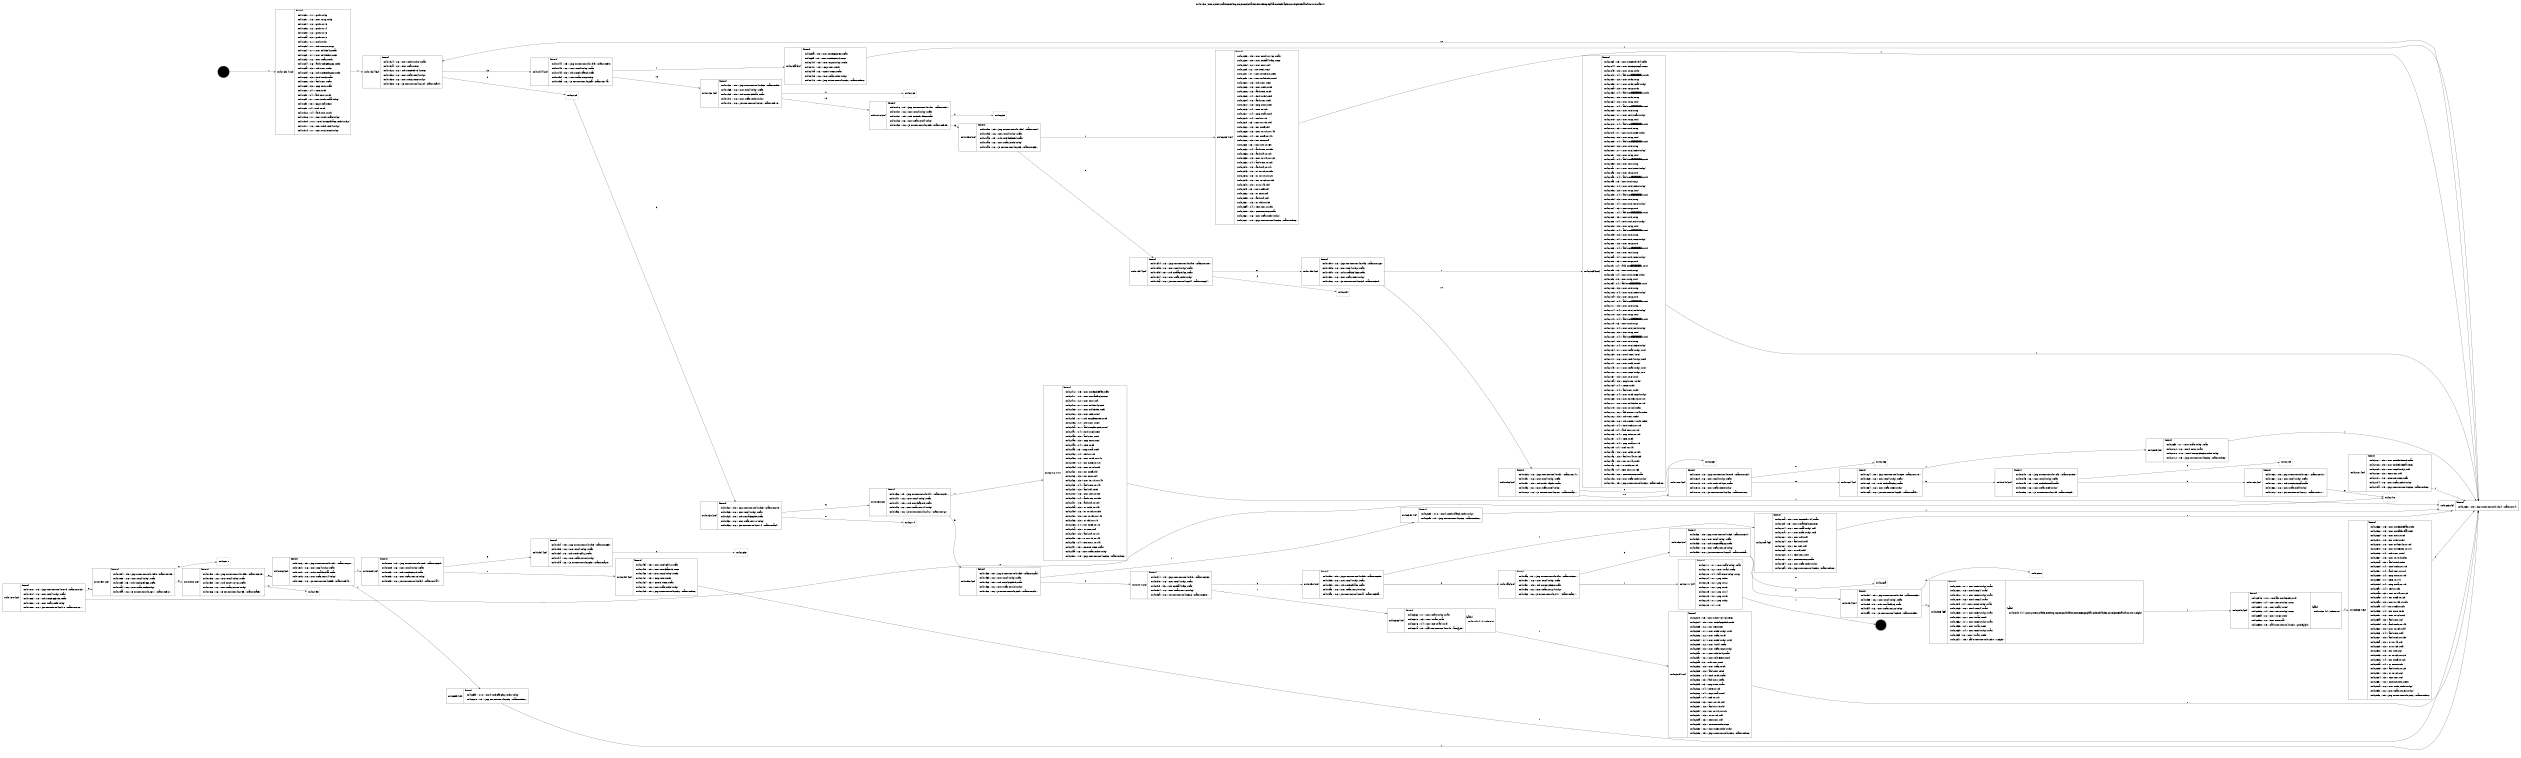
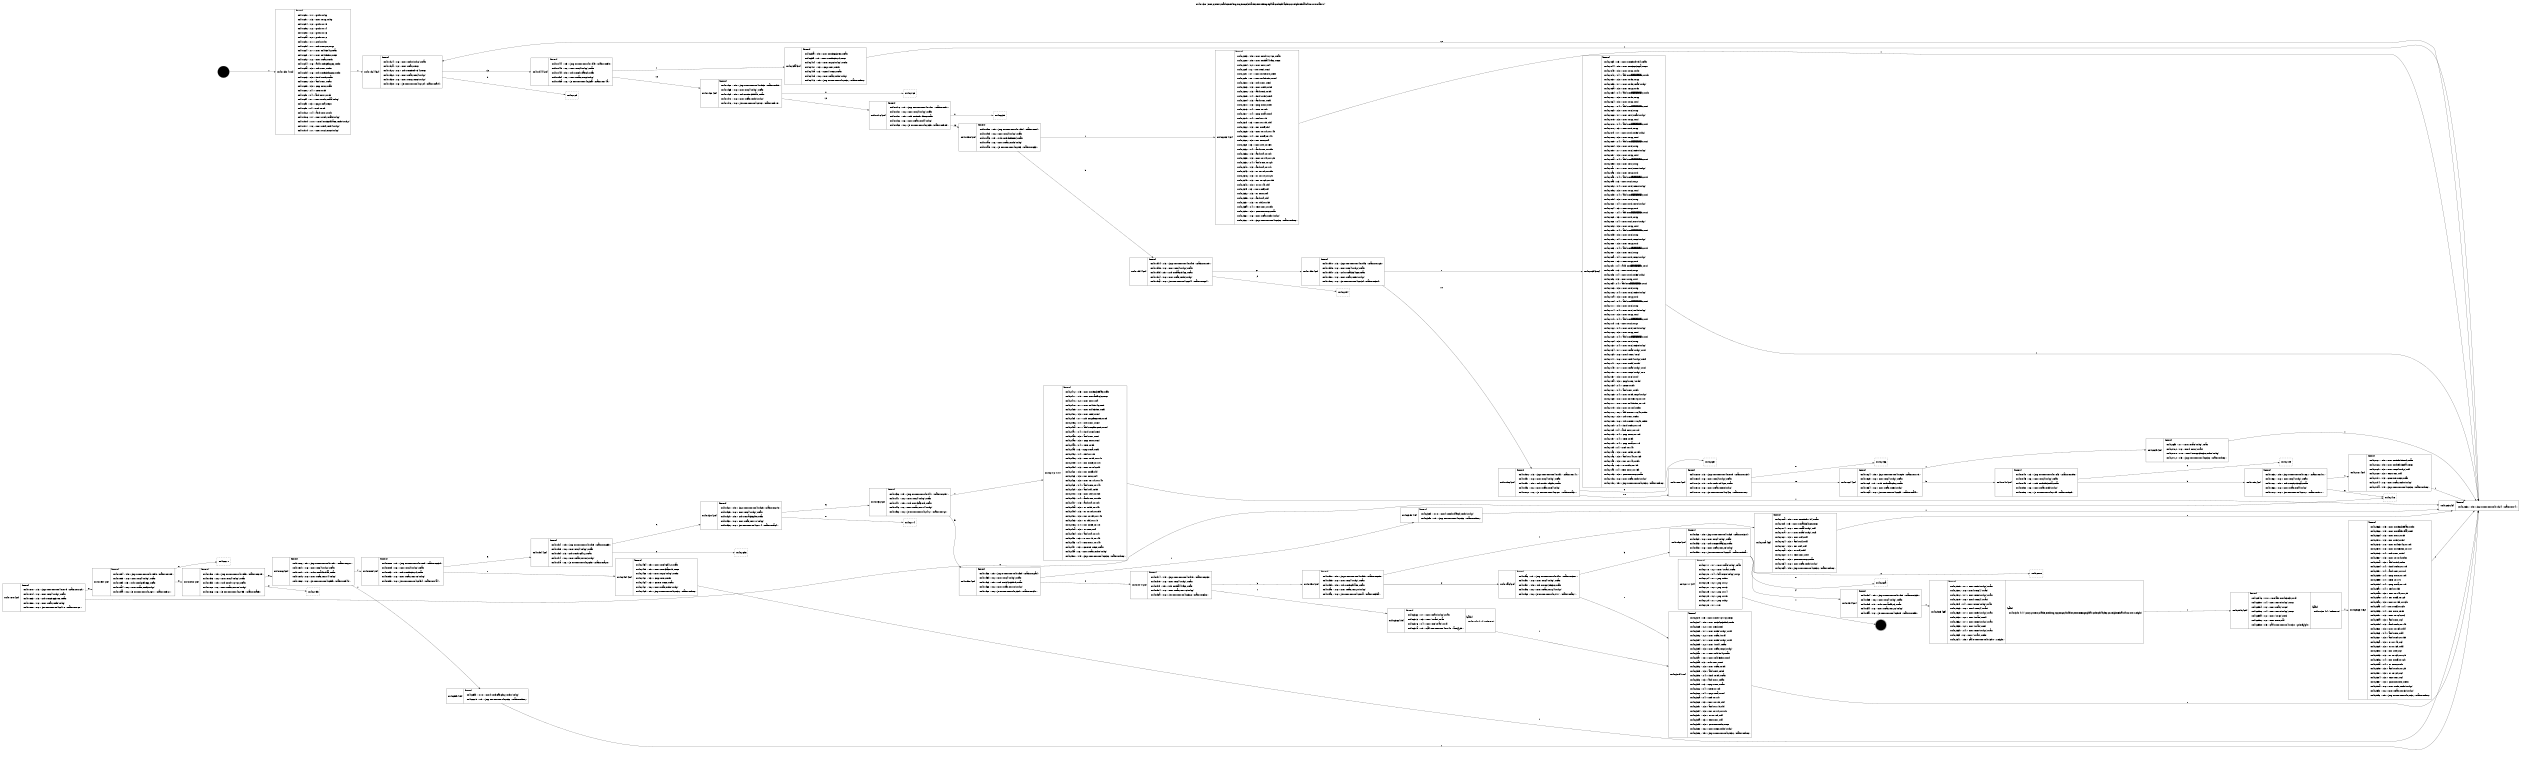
edge "0x40272f" -> "0x401f20 [28]": now "0x401f04 [28]" -> "0x401f20 [28]"
edge "0x401e5c [28]" -> "0x4021c1 [30]": added, label "1"
edge "0x401fe4 [28]" -> "0x402000": now "0x401fc8 [28]" -> "0x402000"
edge "0x401fac [28]" -> "0x402717 [24]": now "0x401fac [28]" -> "0x40237f [108]"
